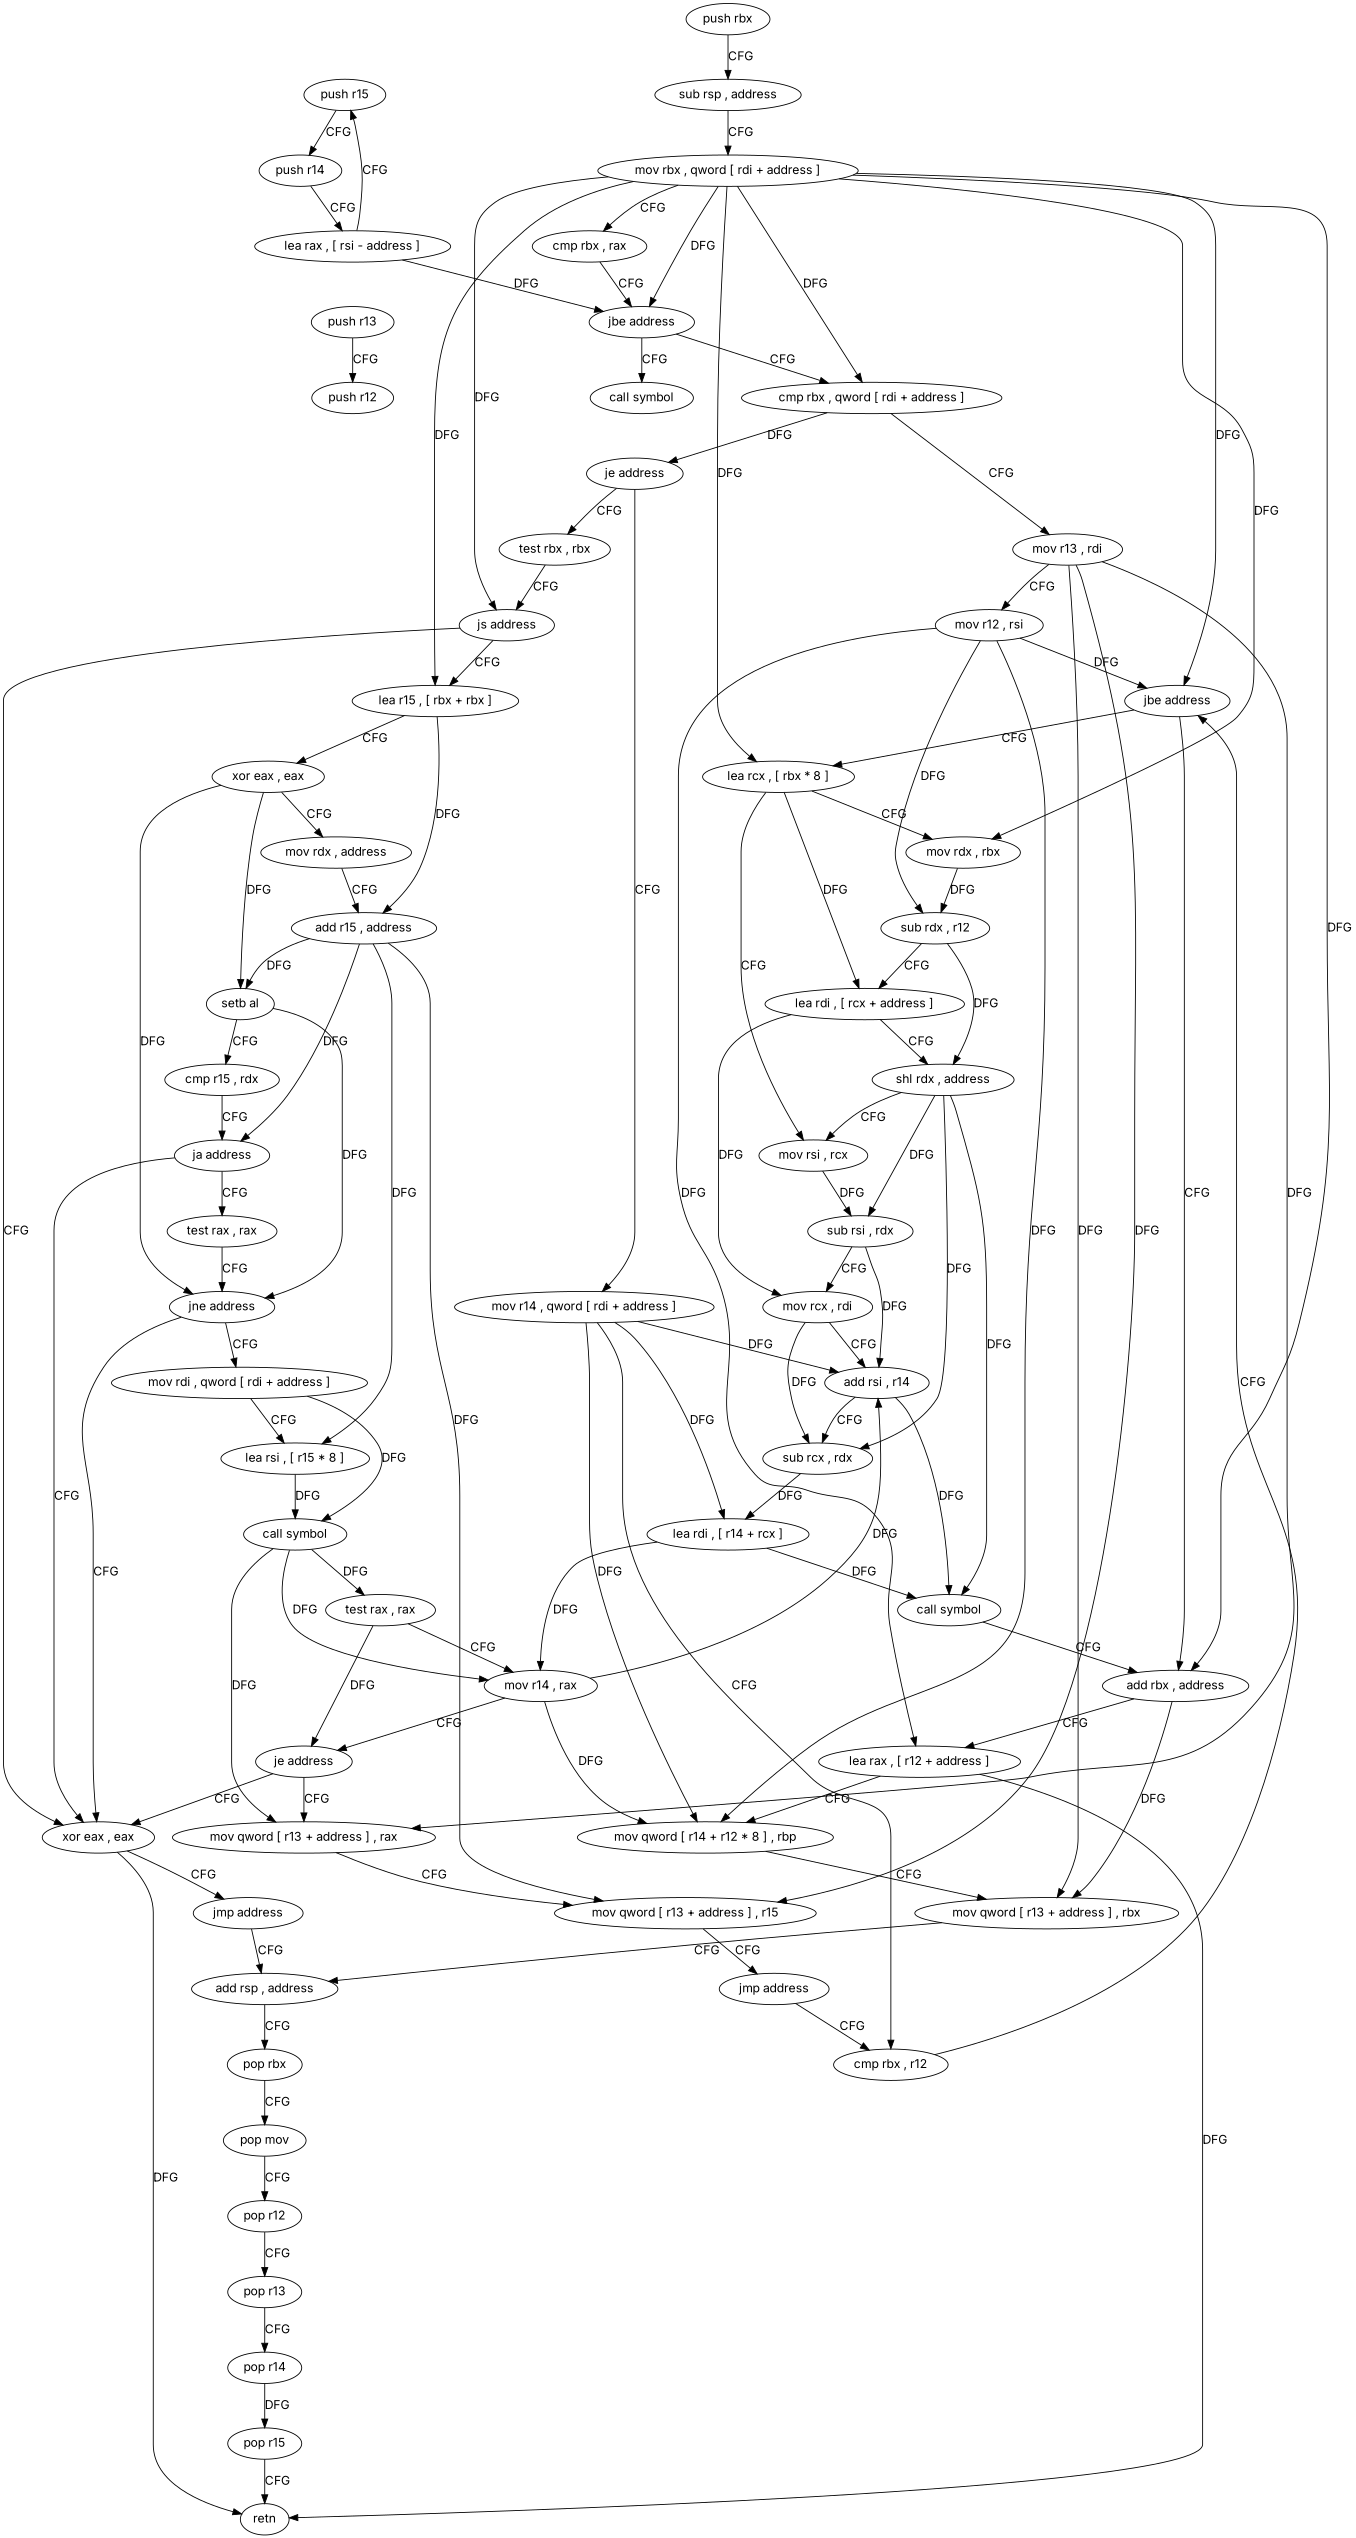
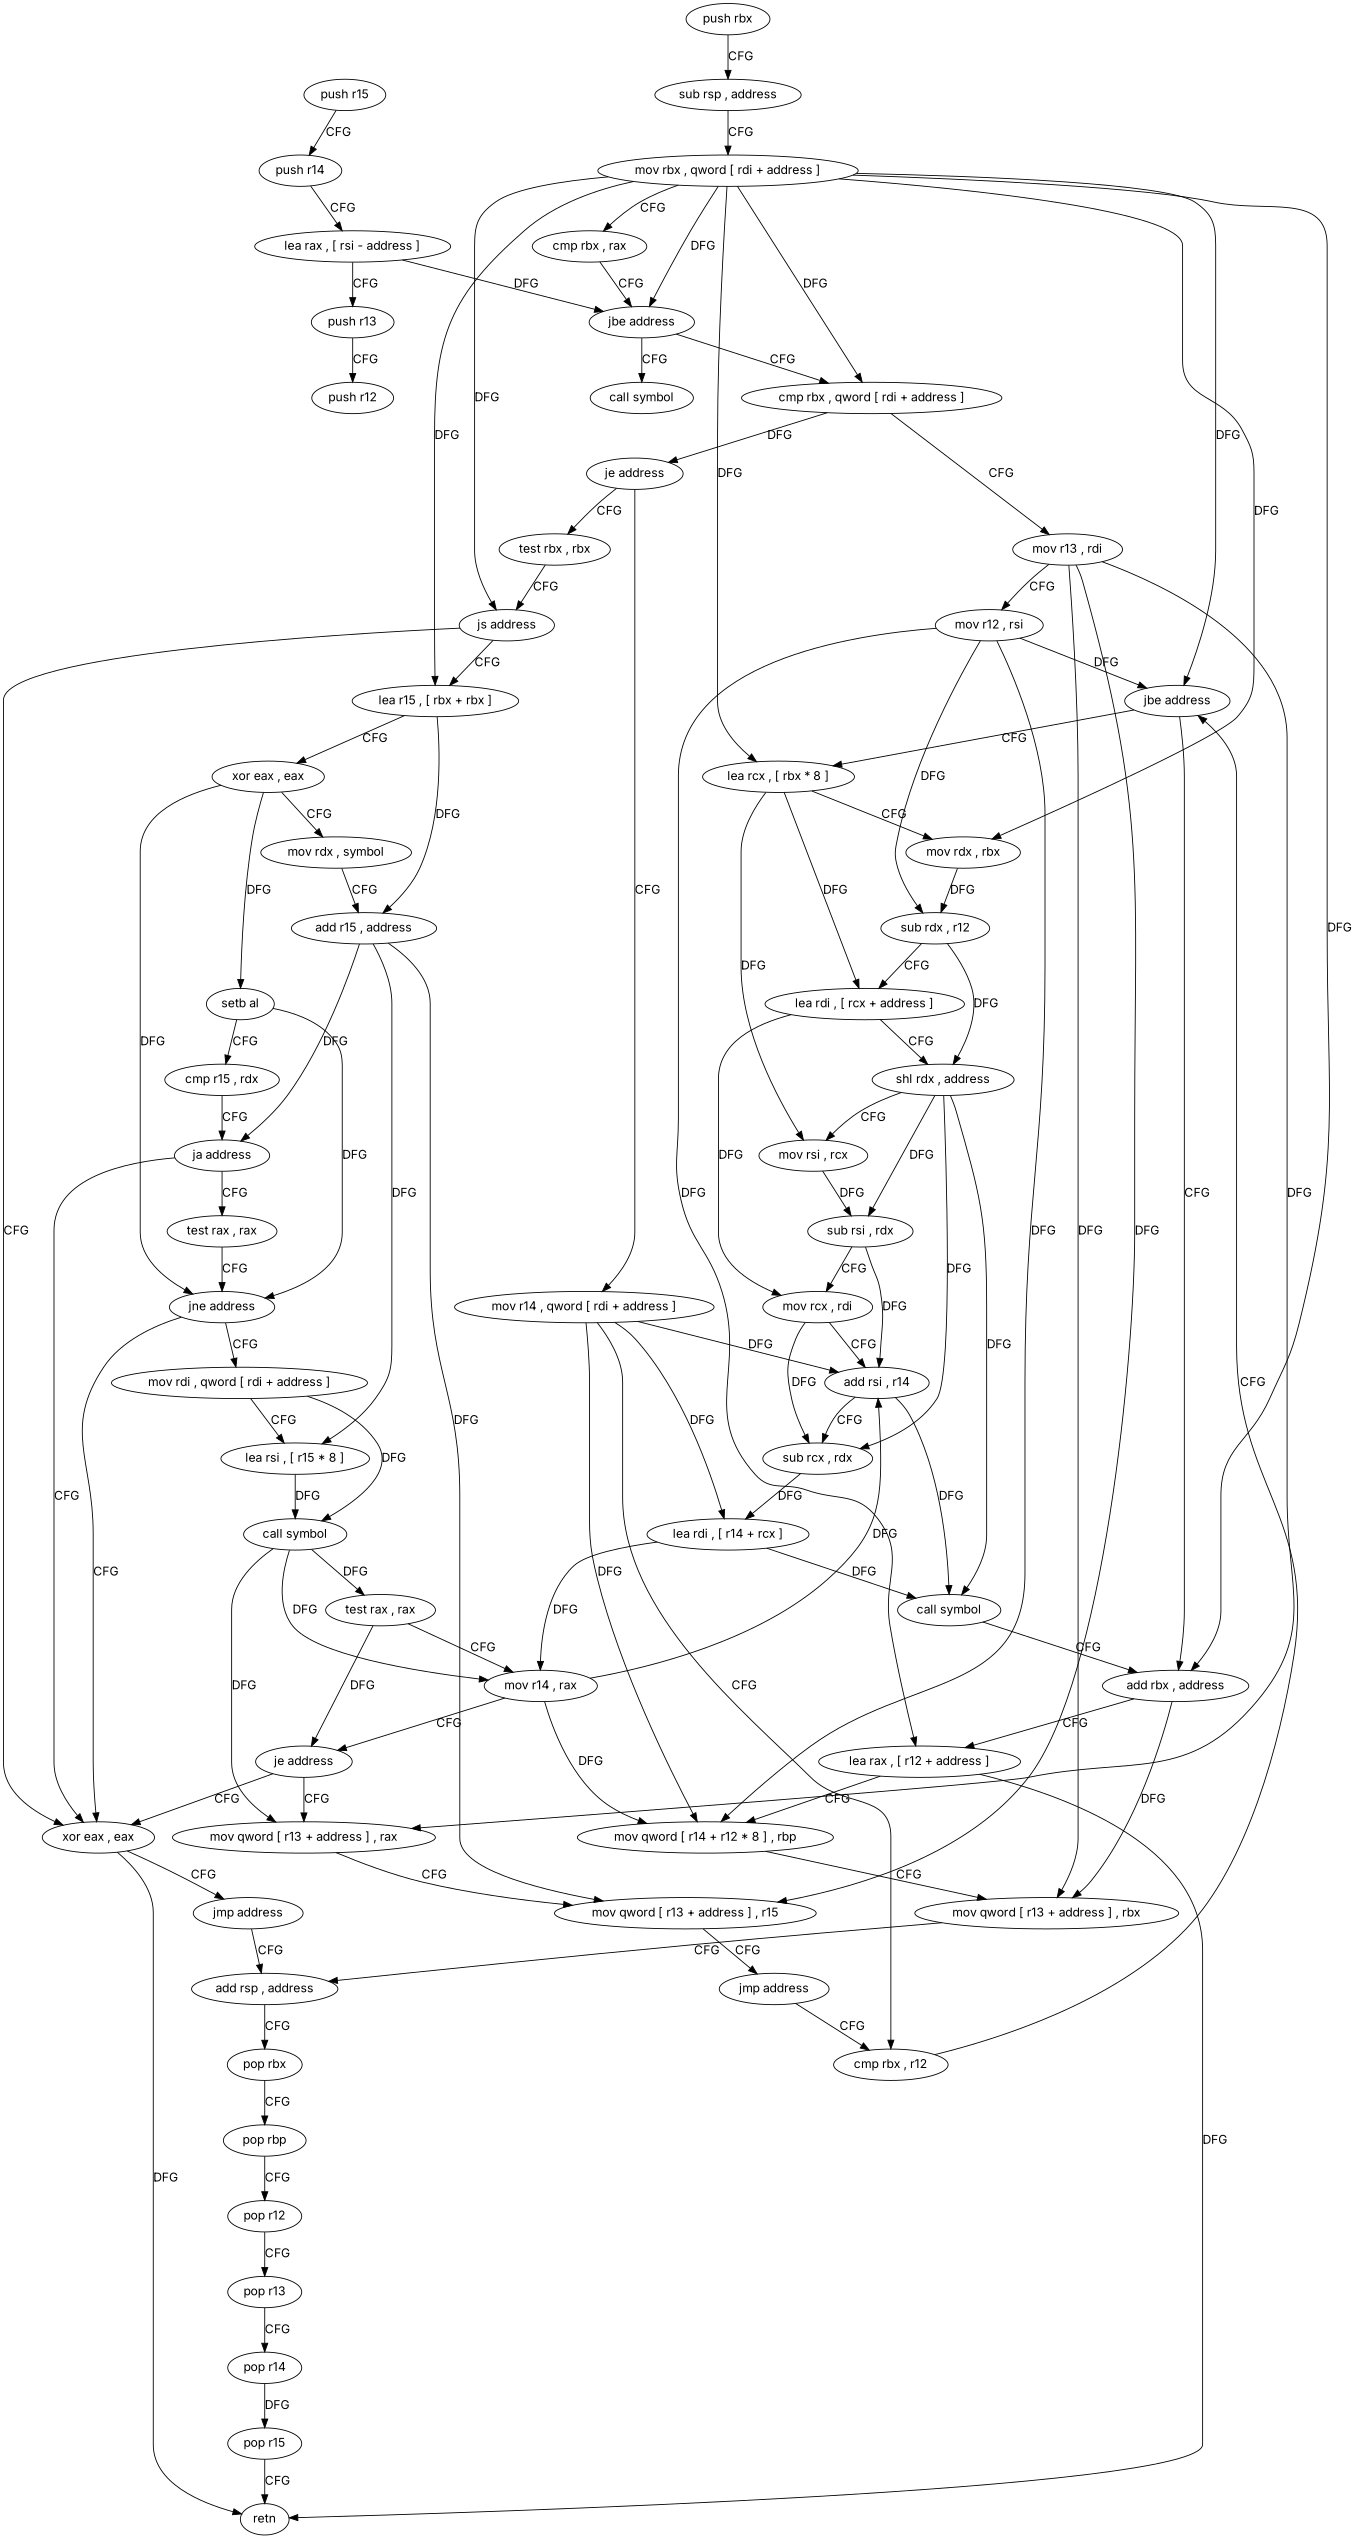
edge "lea rax , [ rsi - address ]" -> "push r15": now "lea rax , [ rsi - address ]" -> "push r13"
node "mov rdx , address": label "mov rdx , address" -> "mov rdx , symbol"
edge "add r15 , address" -> "setb al": removed, label "DFG"
edge "lea rcx , [ rbx * 8 ]" -> "mov rsi , rcx": label "CFG" -> "DFG"
node "pop mov": label "pop mov" -> "pop rbp"
